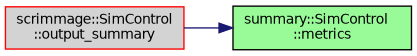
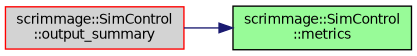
node "summary::SimControl ::metrics": label "summary::SimControl ::metrics" -> "scrimmage::SimControl ::metrics"
